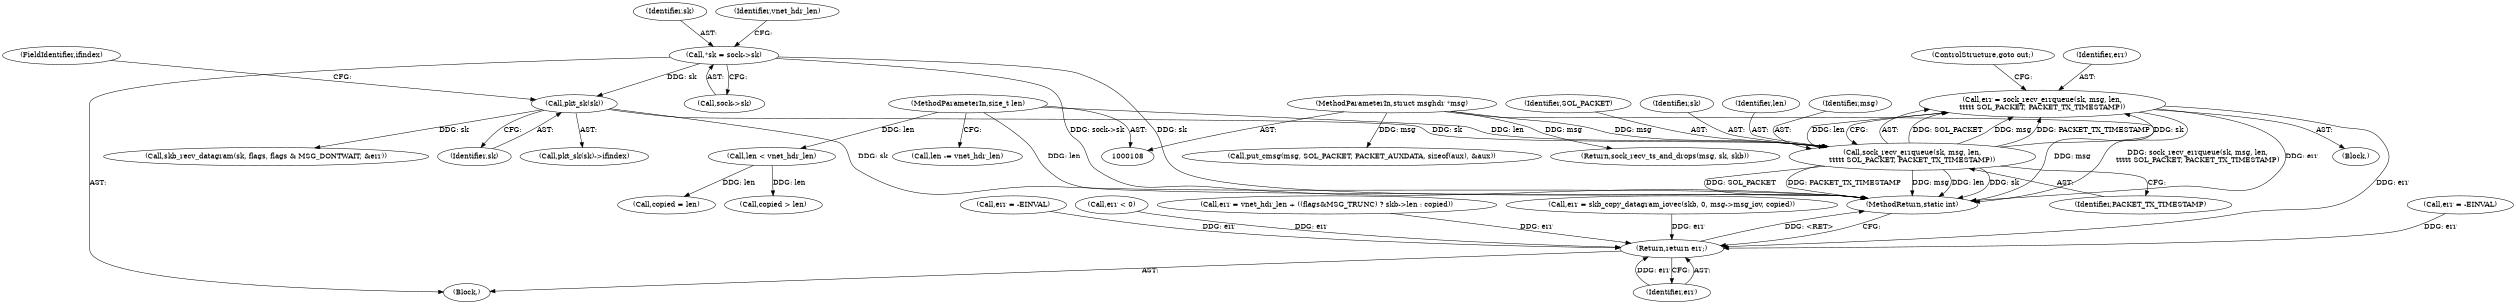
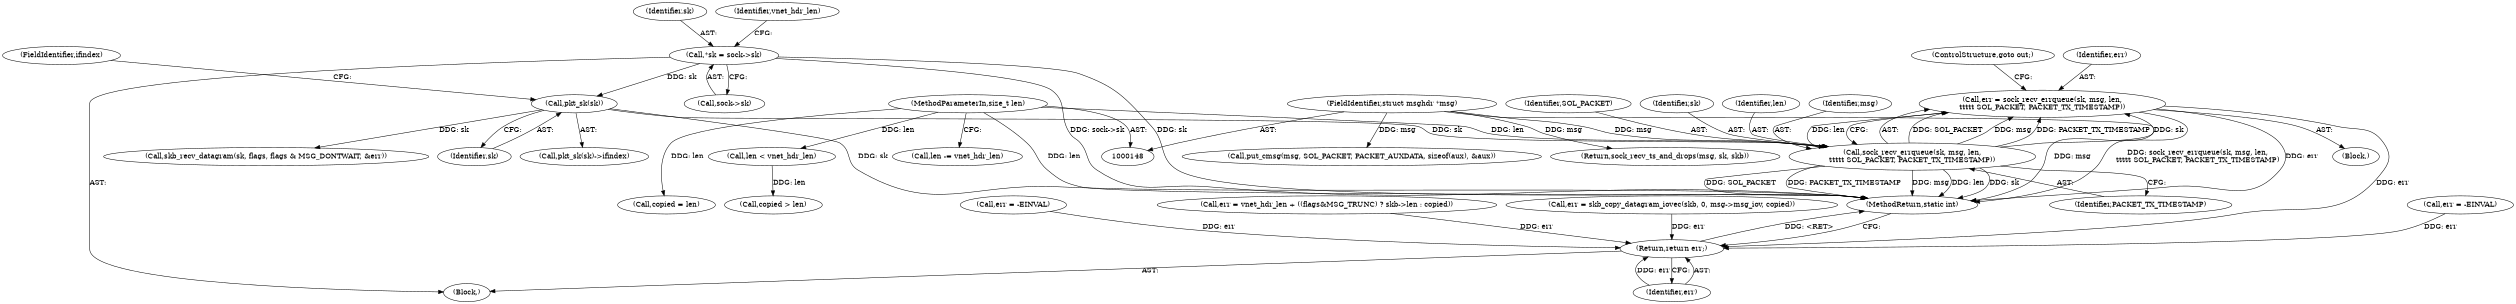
node "(MethodParameterIn,struct msghdr *msg)": label "(MethodParameterIn,struct msghdr *msg)" -> "(FieldIdentifier,struct msghdr *msg)"
node "1000108": label "1000108" -> "1000148"
edge "(Call,len < vnet_hdr_len)" -> "(Call,copied = len)": now "(MethodParameterIn,size_t len)" -> "(Call,copied = len)"
node "(Call,err < 0)": removed
